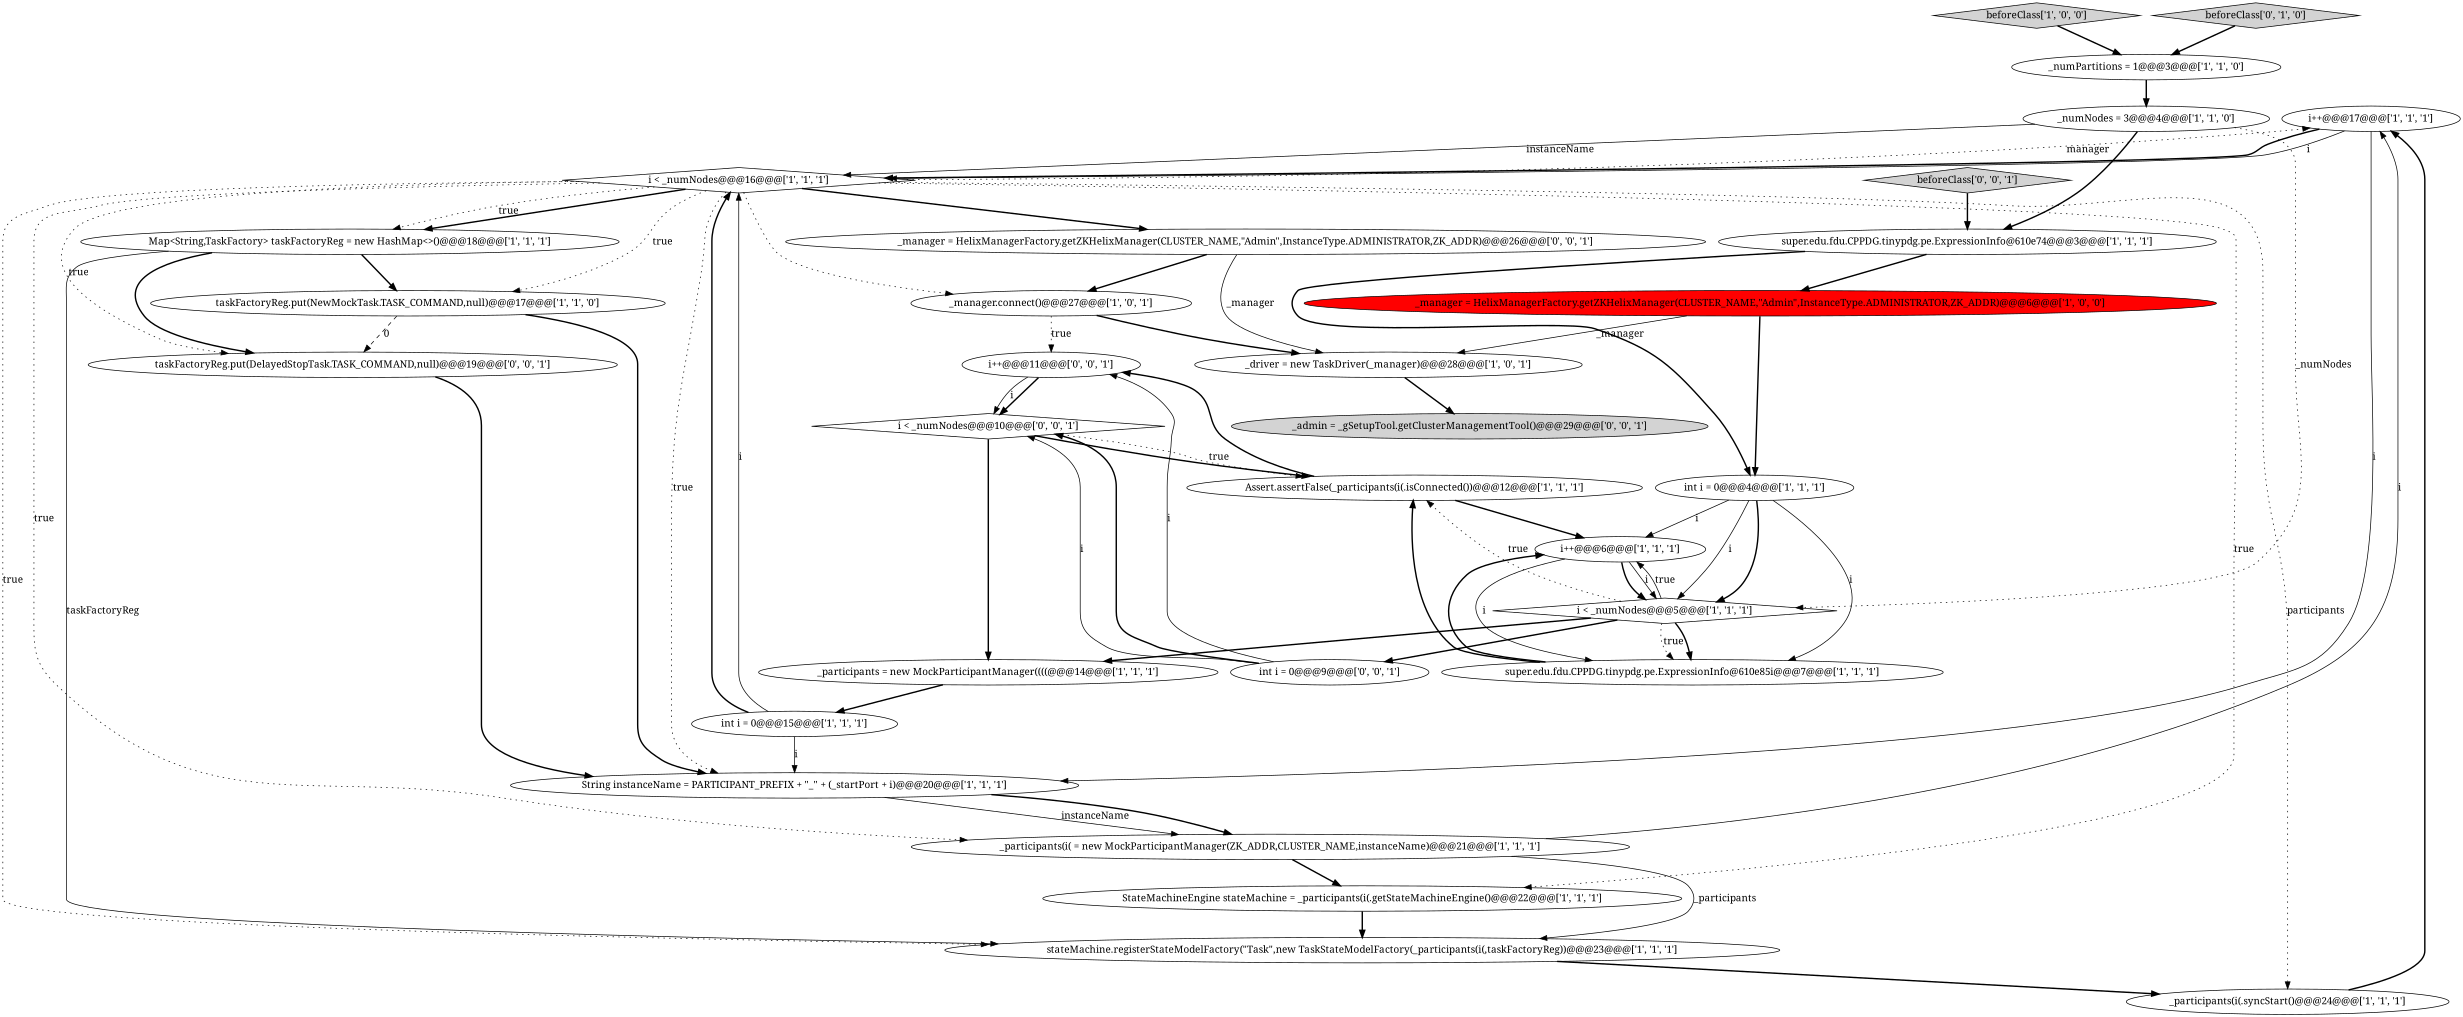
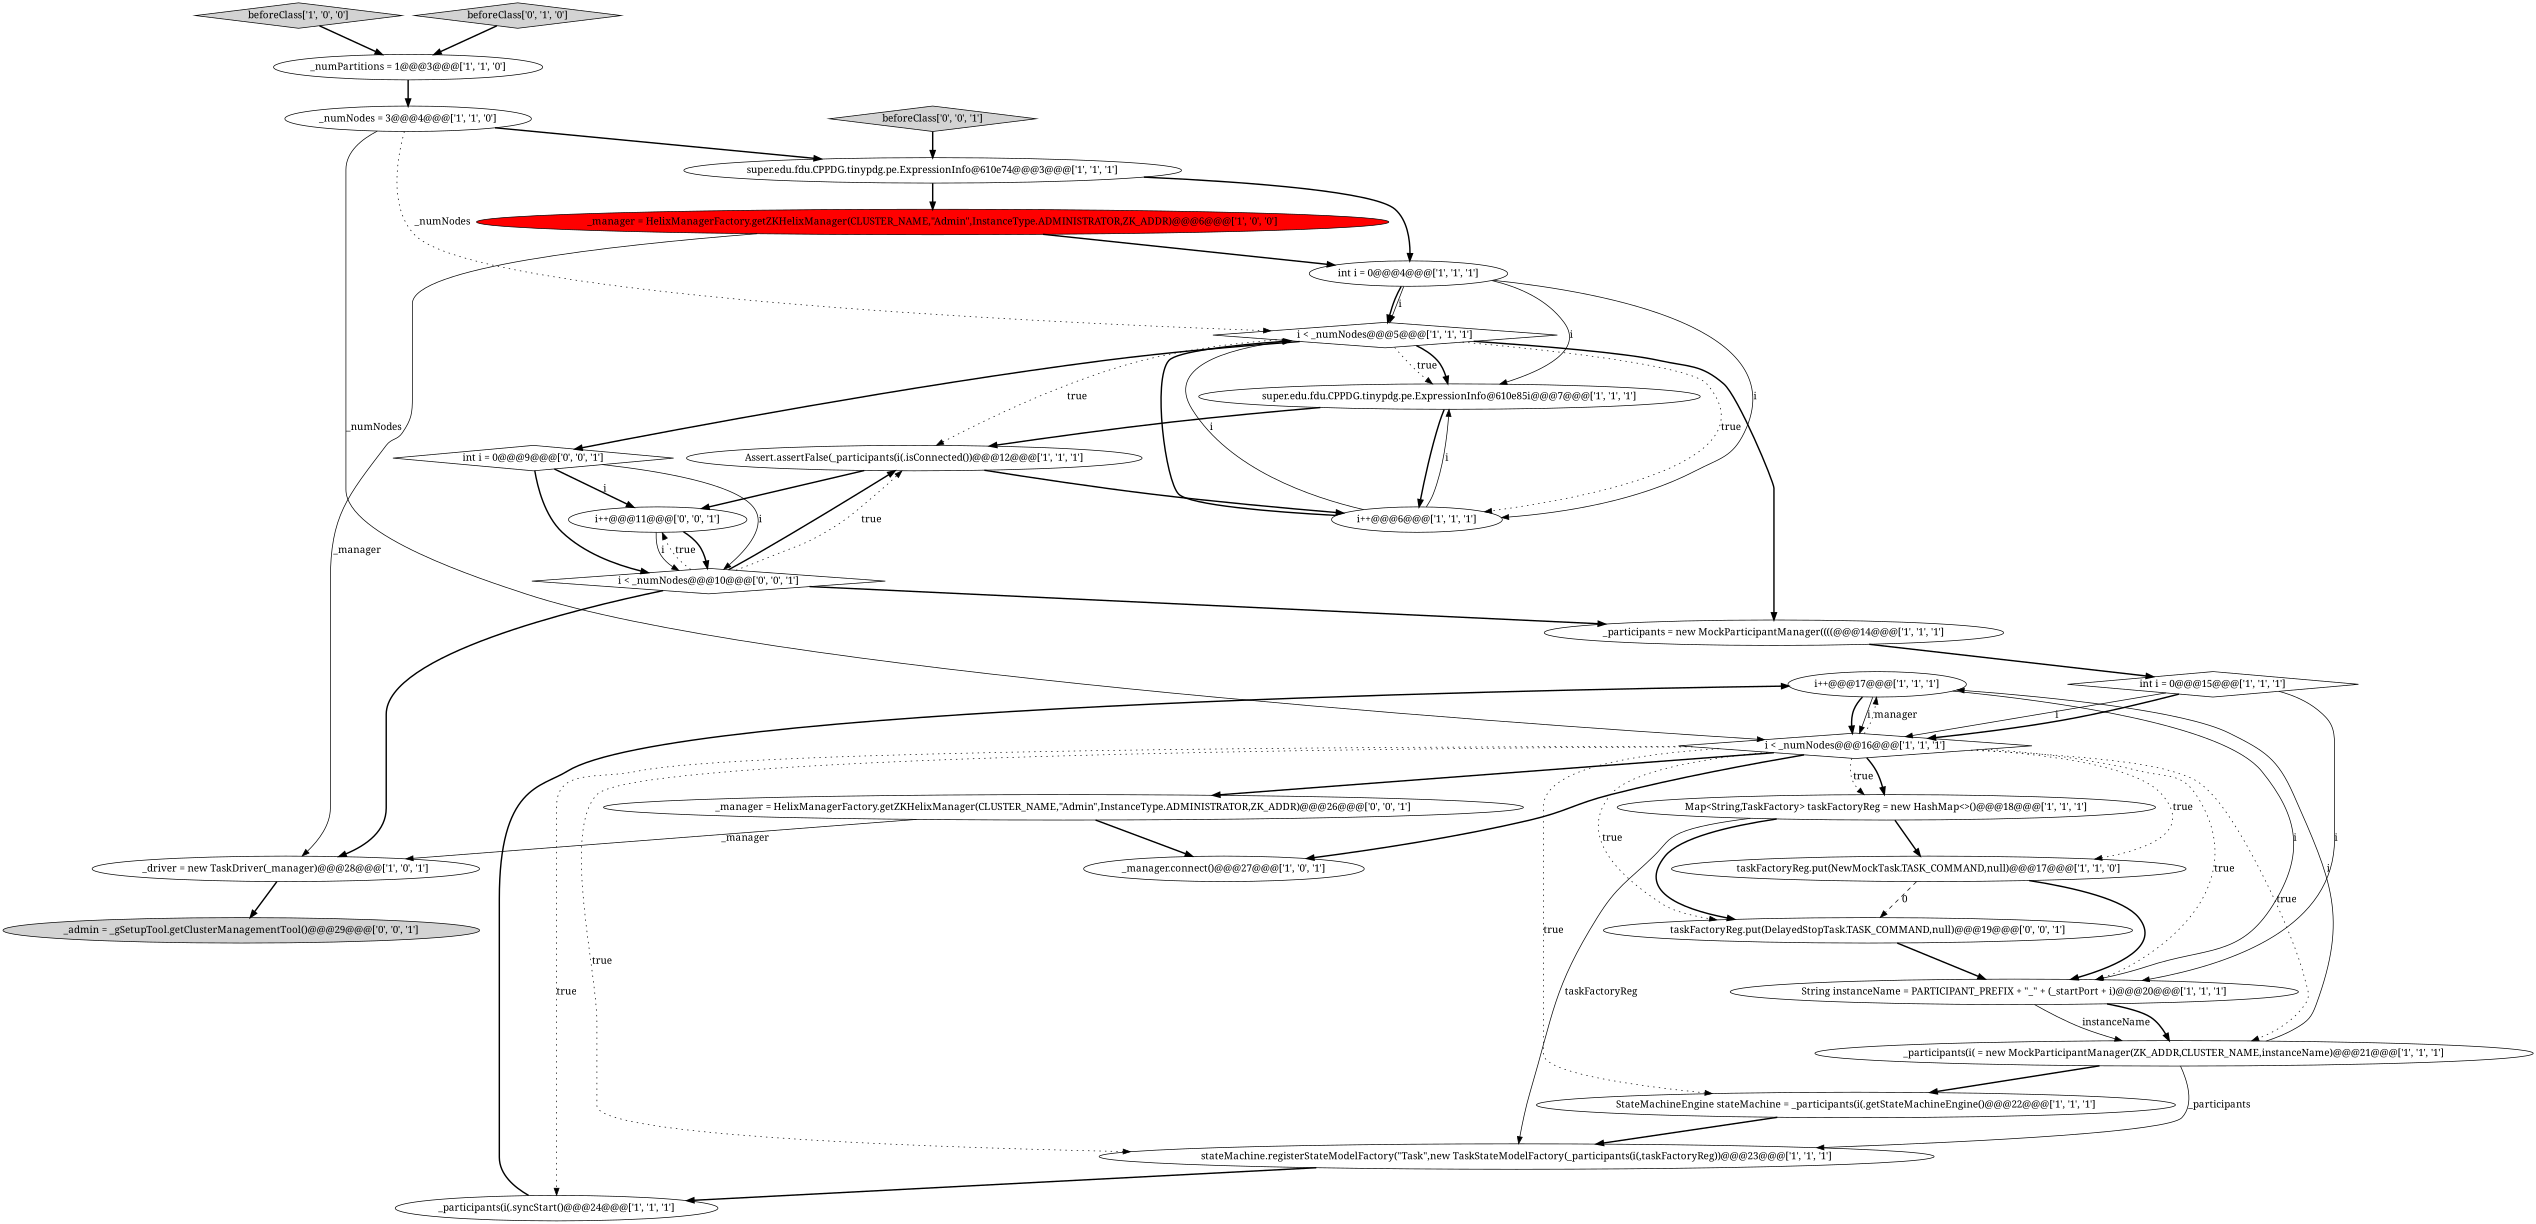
edge "_numNodes = 3@@@4@@@['1', '1', '0']" -> "i < _numNodes@@@16@@@['1', '1', '1']": label "instanceName" -> "_numNodes"
edge "i < _numNodes@@@16@@@['1', '1', '1']" -> "_manager.connect()@@@27@@@['1', '0', '1']": style dotted -> bold
edge "_manager.connect()@@@27@@@['1', '0', '1']" -> "i++@@@11@@@['0', '0', '1']": now "i < _numNodes@@@10@@@['0', '0', '1']" -> "i++@@@11@@@['0', '0', '1']"
edge "_manager.connect()@@@27@@@['1', '0', '1']" -> "_driver = new TaskDriver(_manager)@@@28@@@['1', '0', '1']": now "i < _numNodes@@@10@@@['0', '0', '1']" -> "_driver = new TaskDriver(_manager)@@@28@@@['1', '0', '1']"
edge "int i = 0@@@9@@@['0', '0', '1']" -> "i++@@@11@@@['0', '0', '1']": style solid -> bold
edge "i < _numNodes@@@5@@@['1', '1', '1']" -> "i++@@@6@@@['1', '1', '1']": style solid -> dotted
edge "i < _numNodes@@@16@@@['1', '1', '1']" -> "_participants(i(.syncStart()@@@24@@@['1', '1', '1']": label "participants" -> "true"
node "int i = 0@@@9@@@['0', '0', '1']": shape ellipse -> diamond
node "int i = 0@@@15@@@['1', '1', '1']": shape ellipse -> diamond
